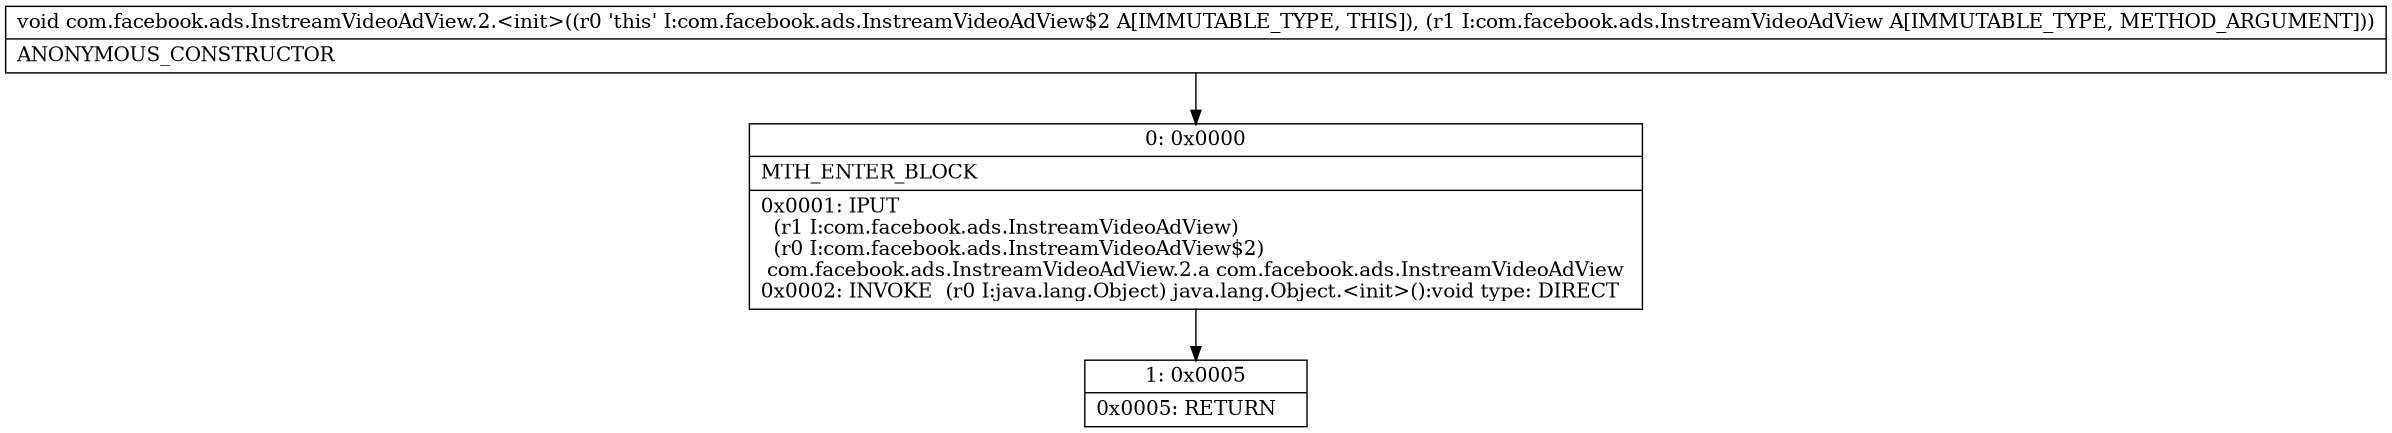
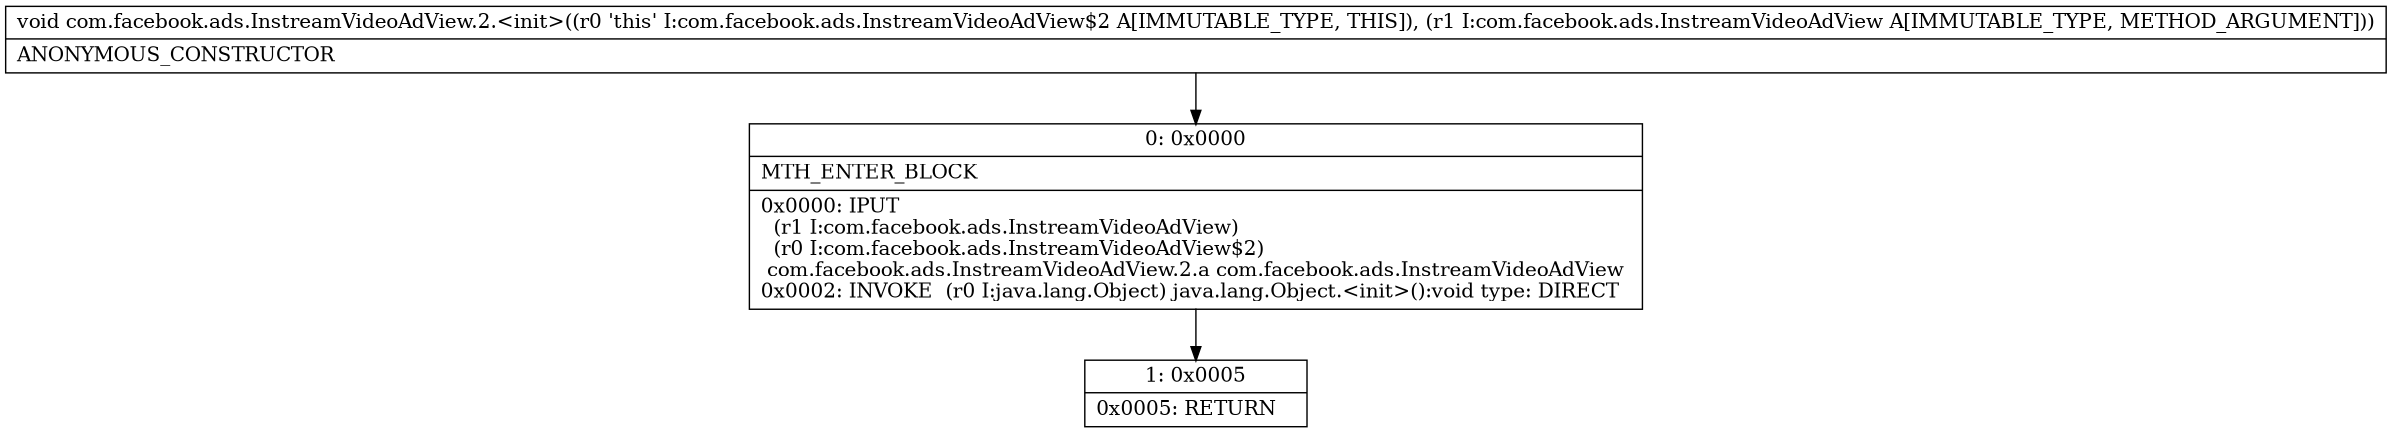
node "0: 0x0000": text "0x0001: IPUT" -> "0x0000: IPUT"
